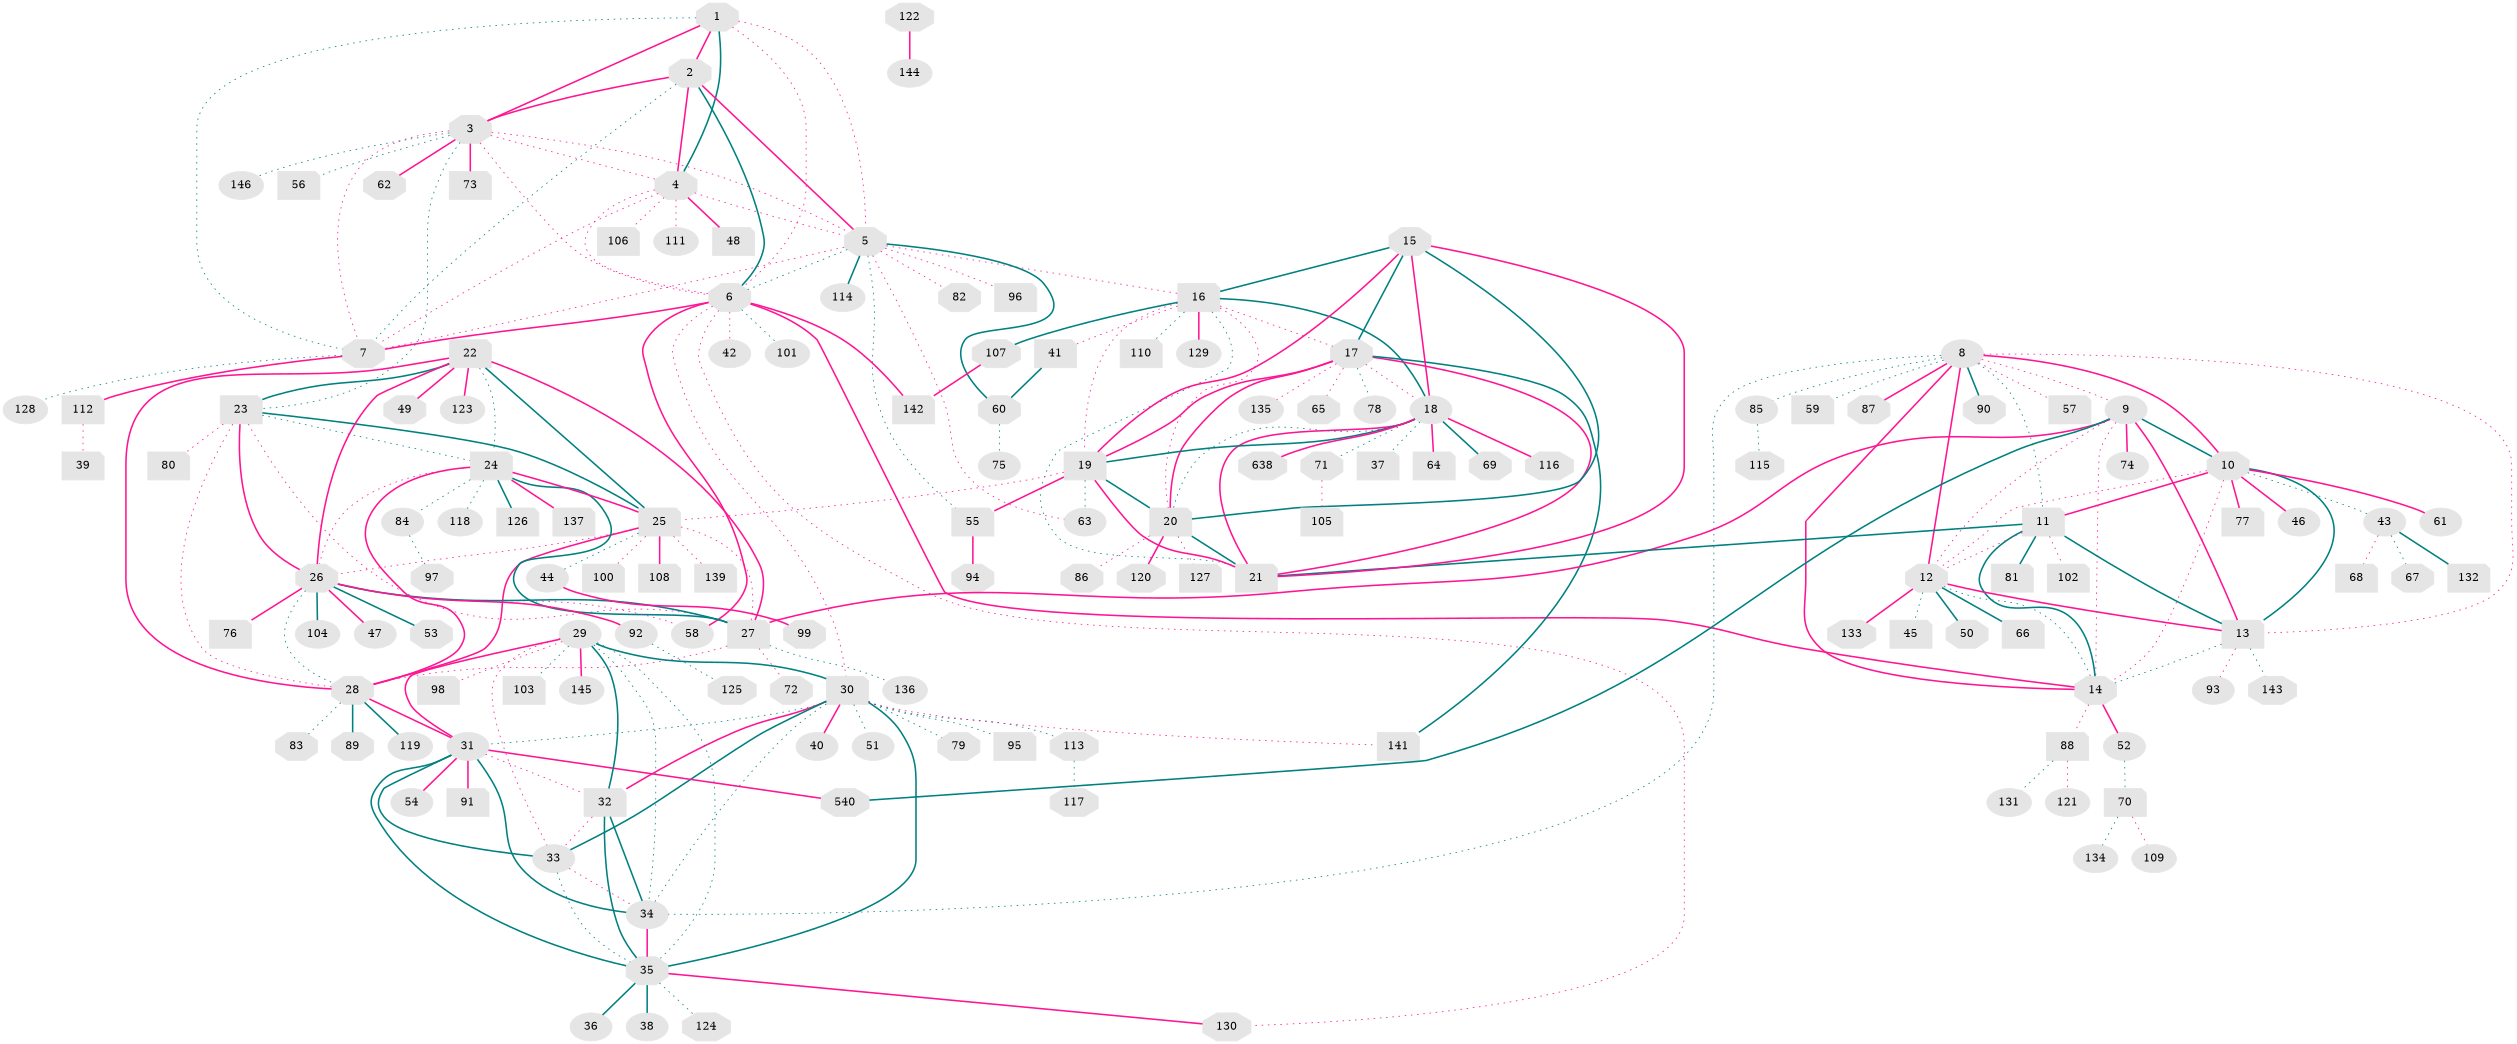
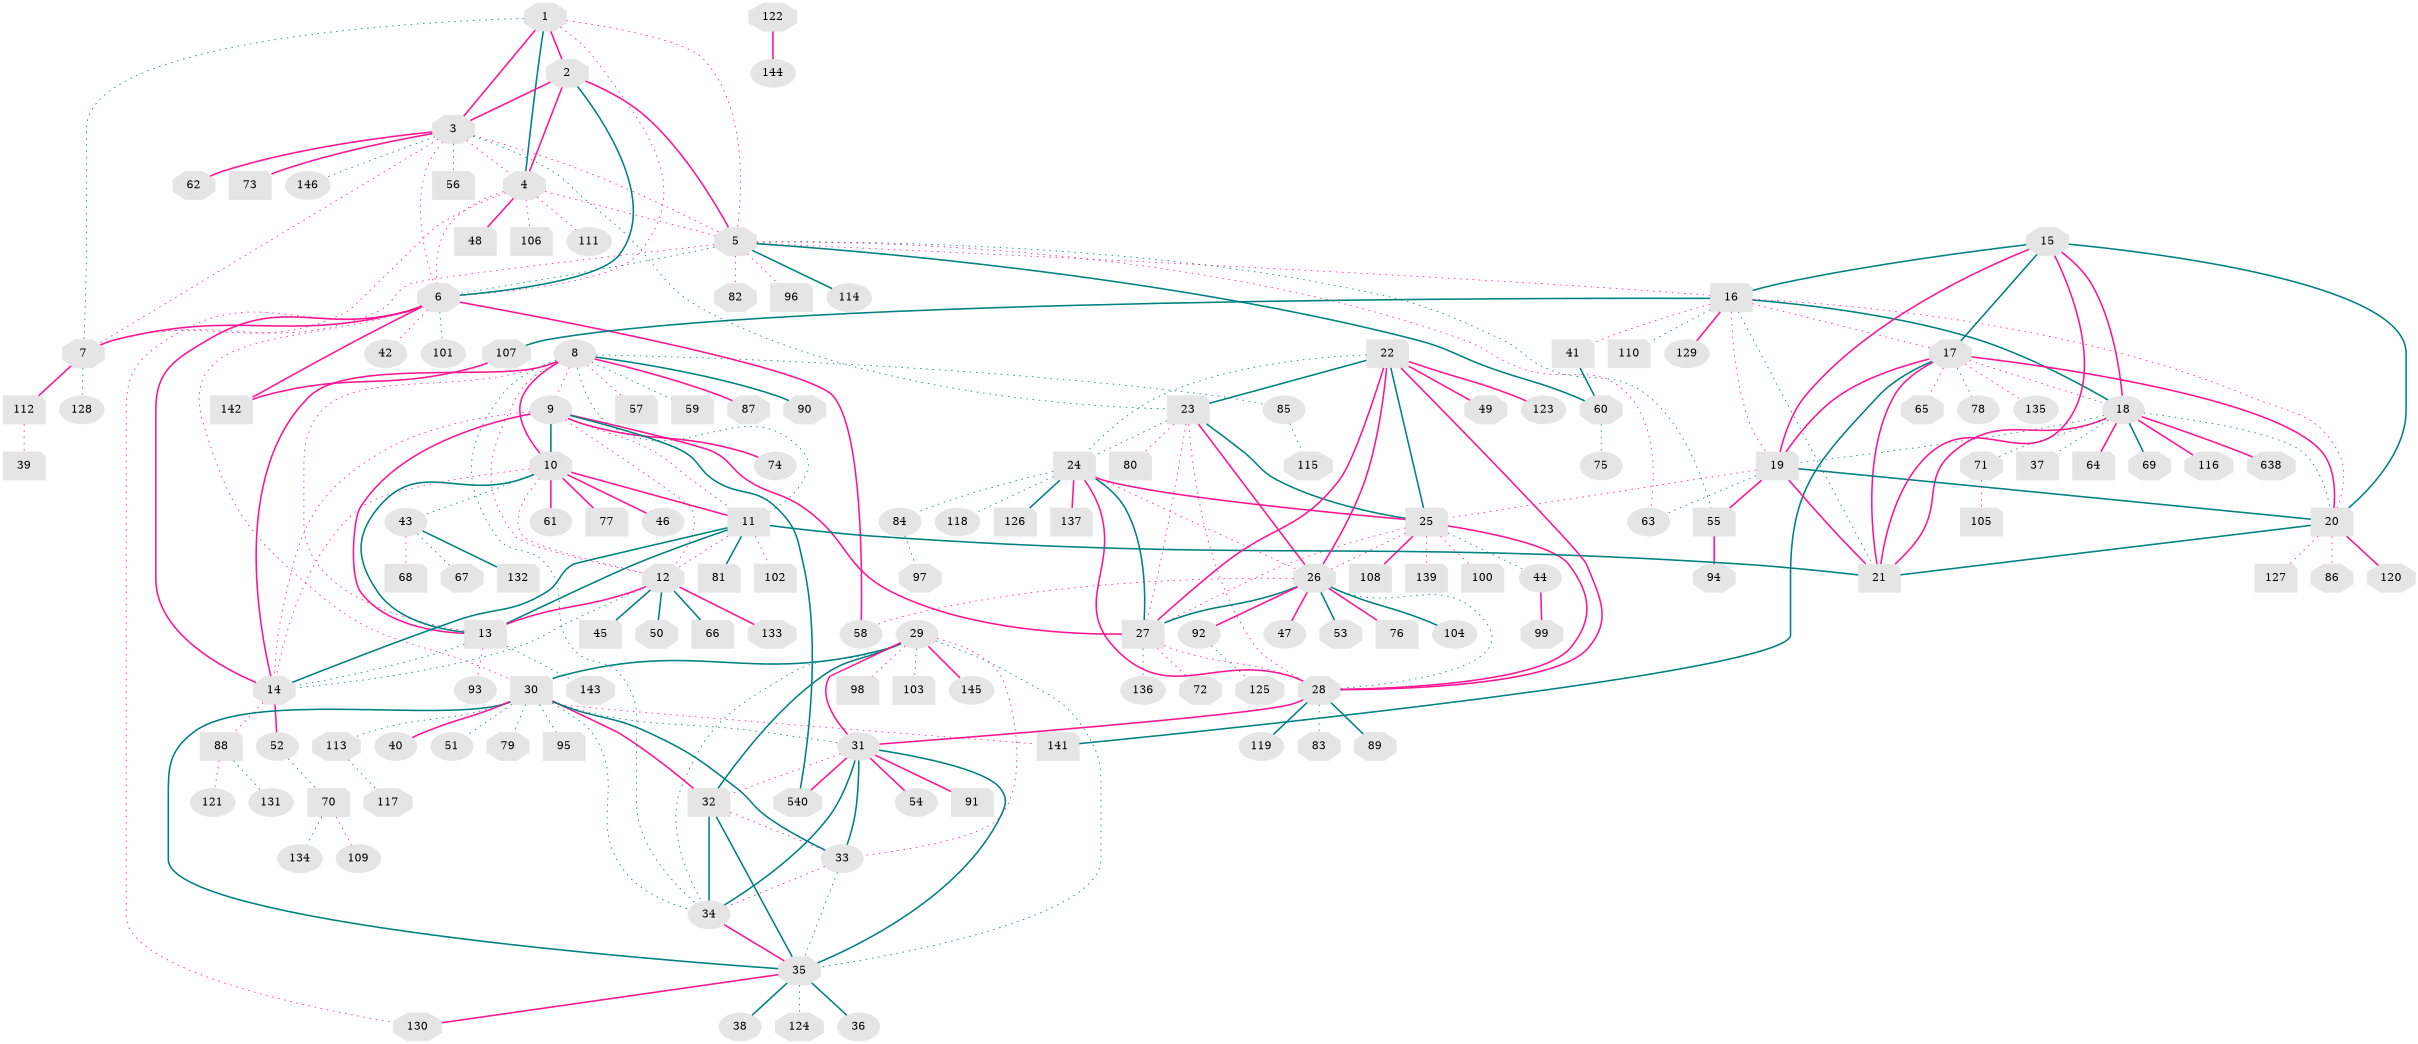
edge "2" -- "7": removed
edge "18" -- "19": style bold -> dotted
edge "9" -- "11": added
edge "8" -- "12": style bold -> dotted
edge "12" -- "45": style dotted -> bold
